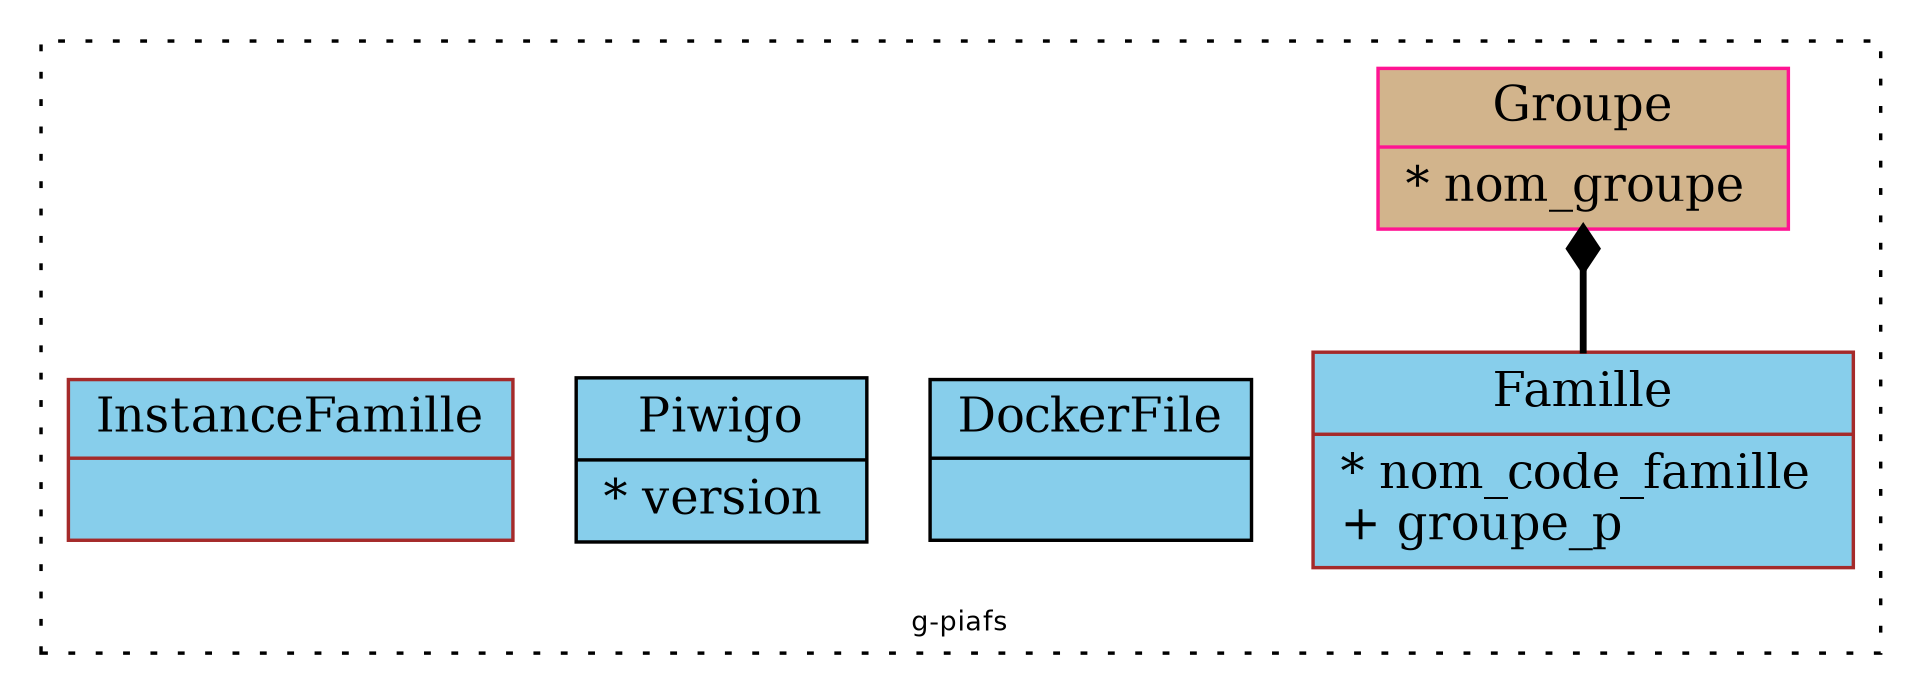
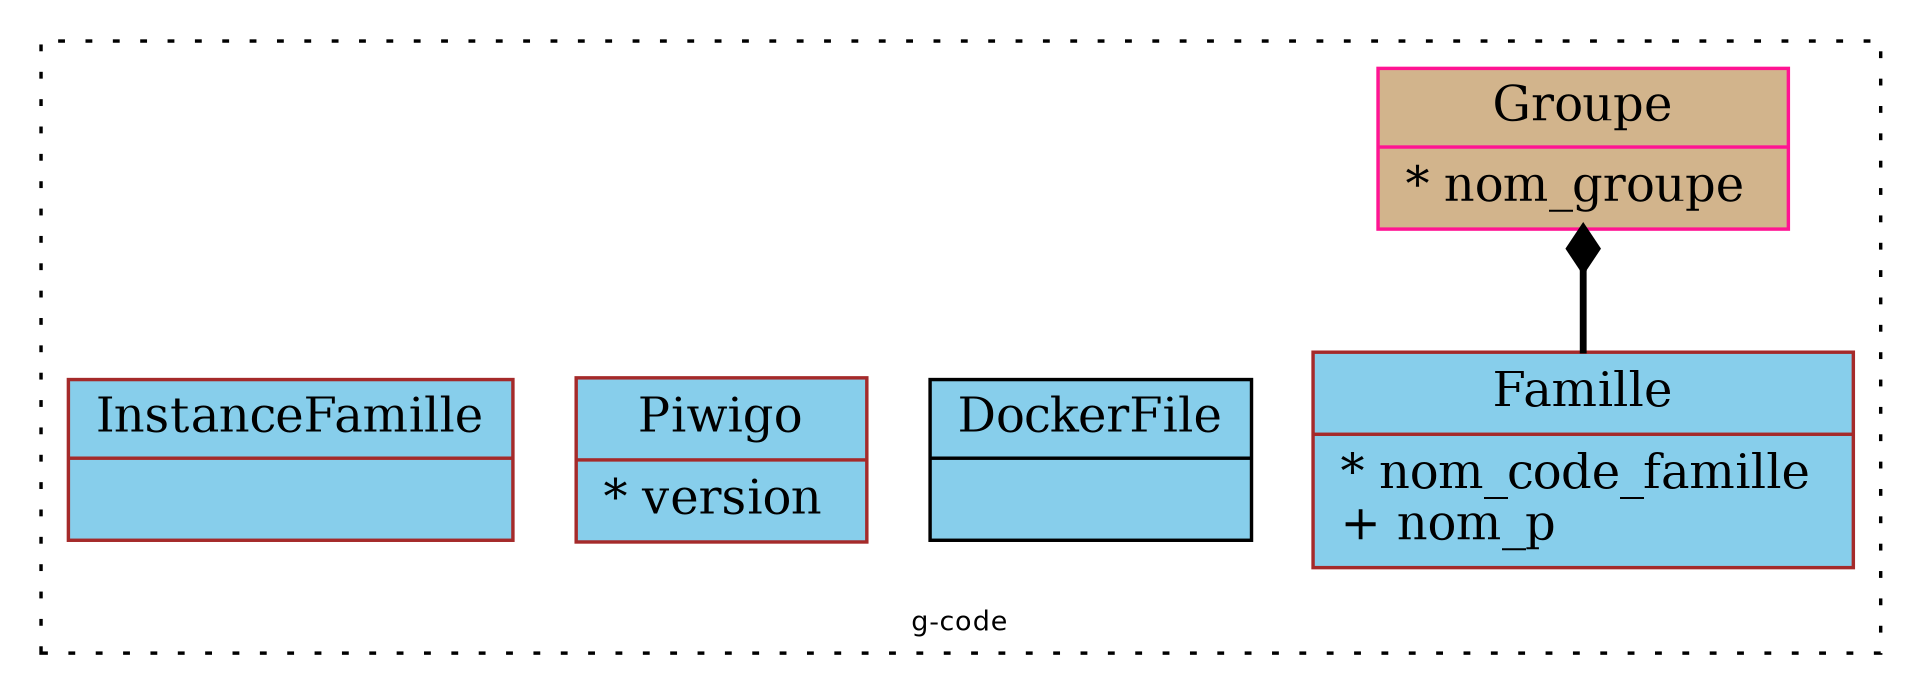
node "Piwigo": color black -> brown
node "Famille": text "+ groupe_p" -> "+ nom_p"
cluster "g-piafs": label "g-piafs" -> "g-code"
